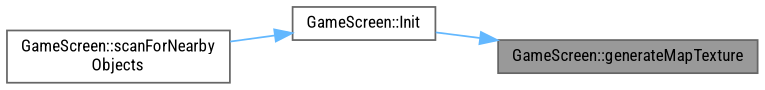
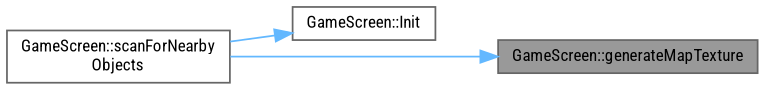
edge "GameScreen::Init" -> "GameScreen::generateMapTexture": now "GameScreen::scanForNearby Objects" -> "GameScreen::generateMapTexture"
